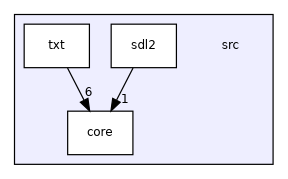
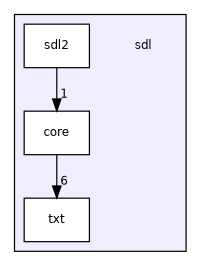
node "src": label "src" -> "sdl"
edge "txt" -> "core": reversed
